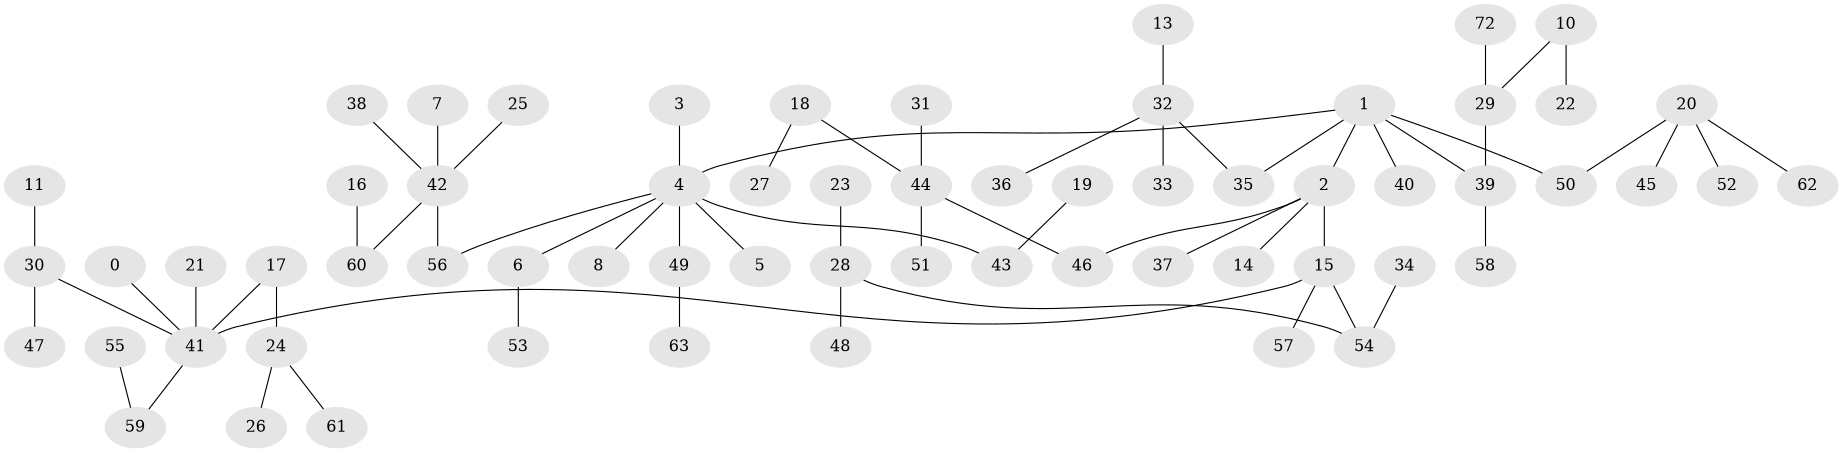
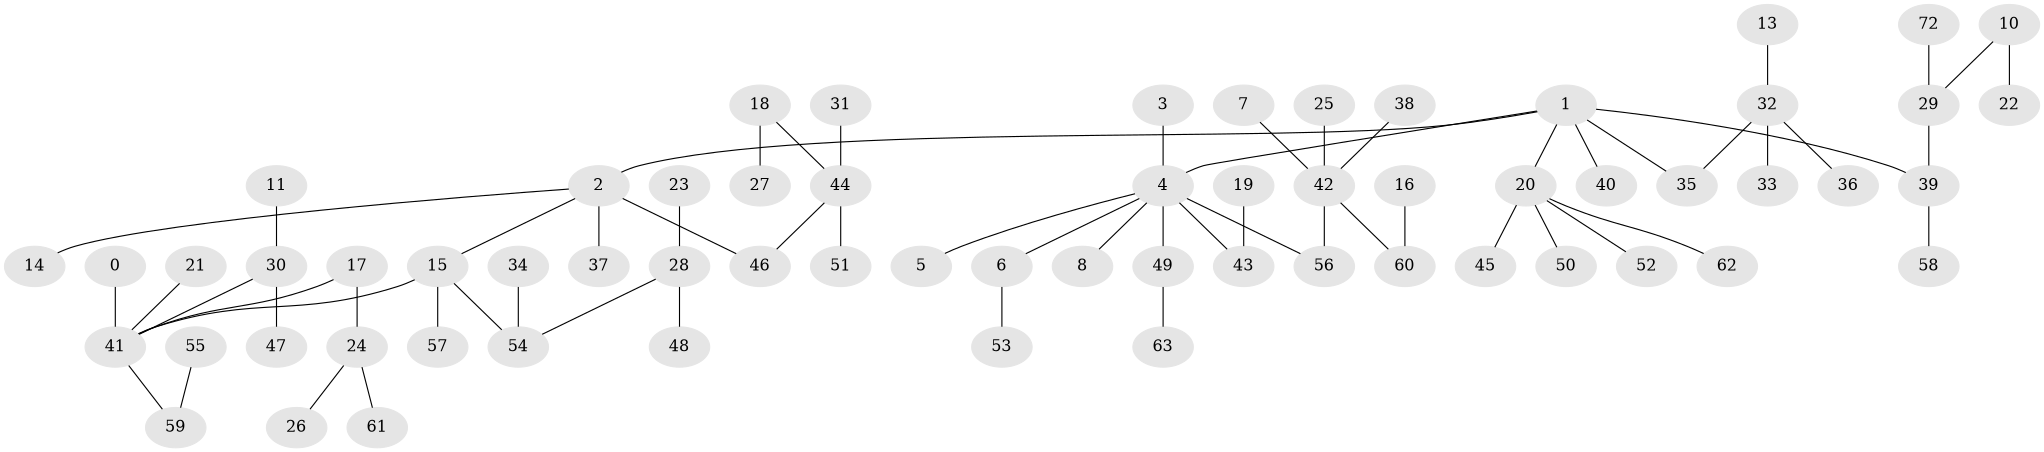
edge "1" -- "50": now "1" -- "20"
